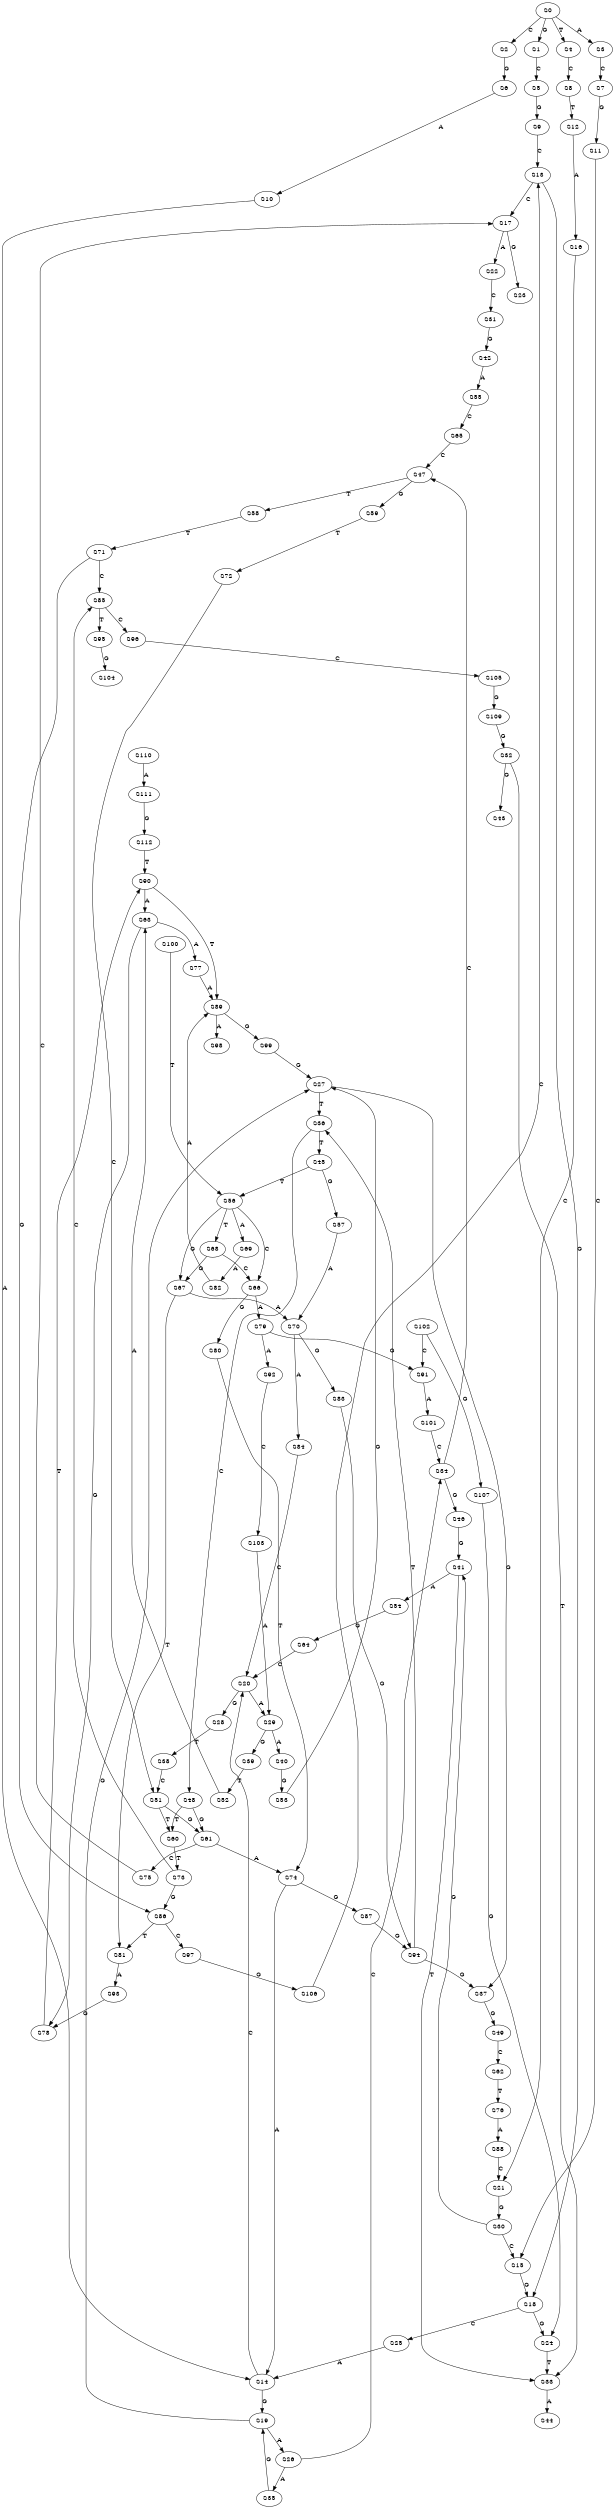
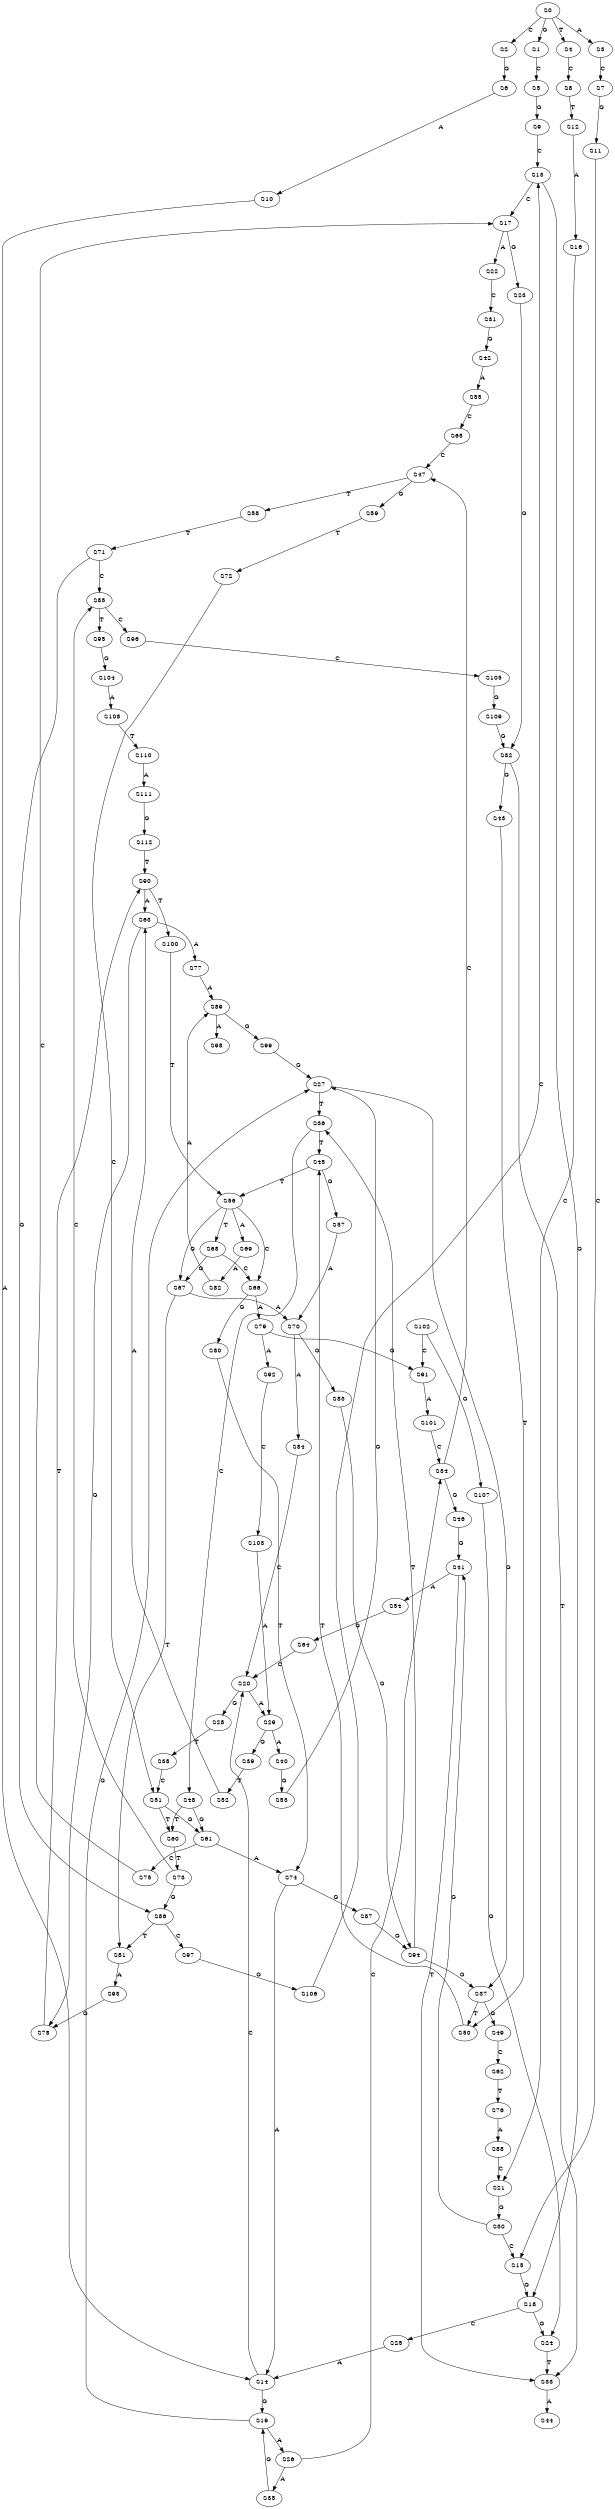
edge "S23" -> "S32": added, label "G"
node "S108": added
edge "S90" -> "S89": now "S90" -> "S100"
node "S50": added
